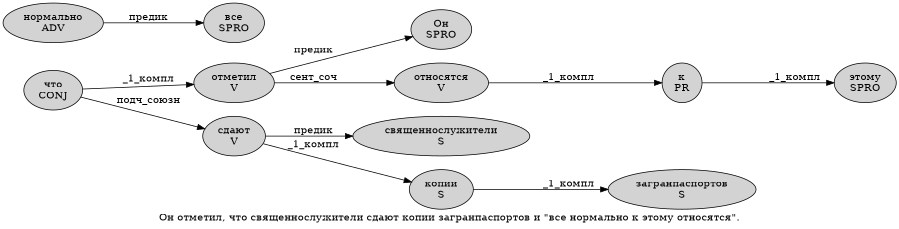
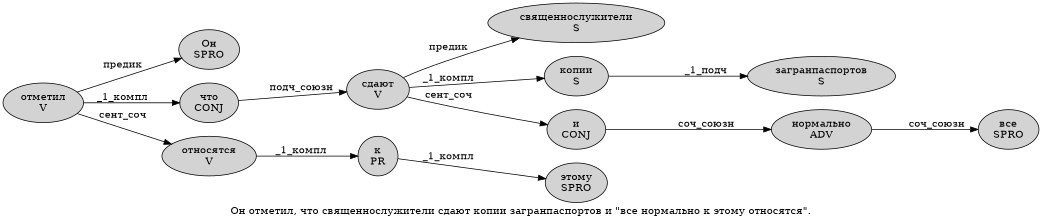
edge "нормально ADV" -> "все SPRO": label "предик" -> "соч_союзн"
edge "что CONJ" -> "отметил V": reversed
node "и CONJ": added
edge "копии S" -> "загранпаспортов S": label "_1_компл" -> "_1_подч"
